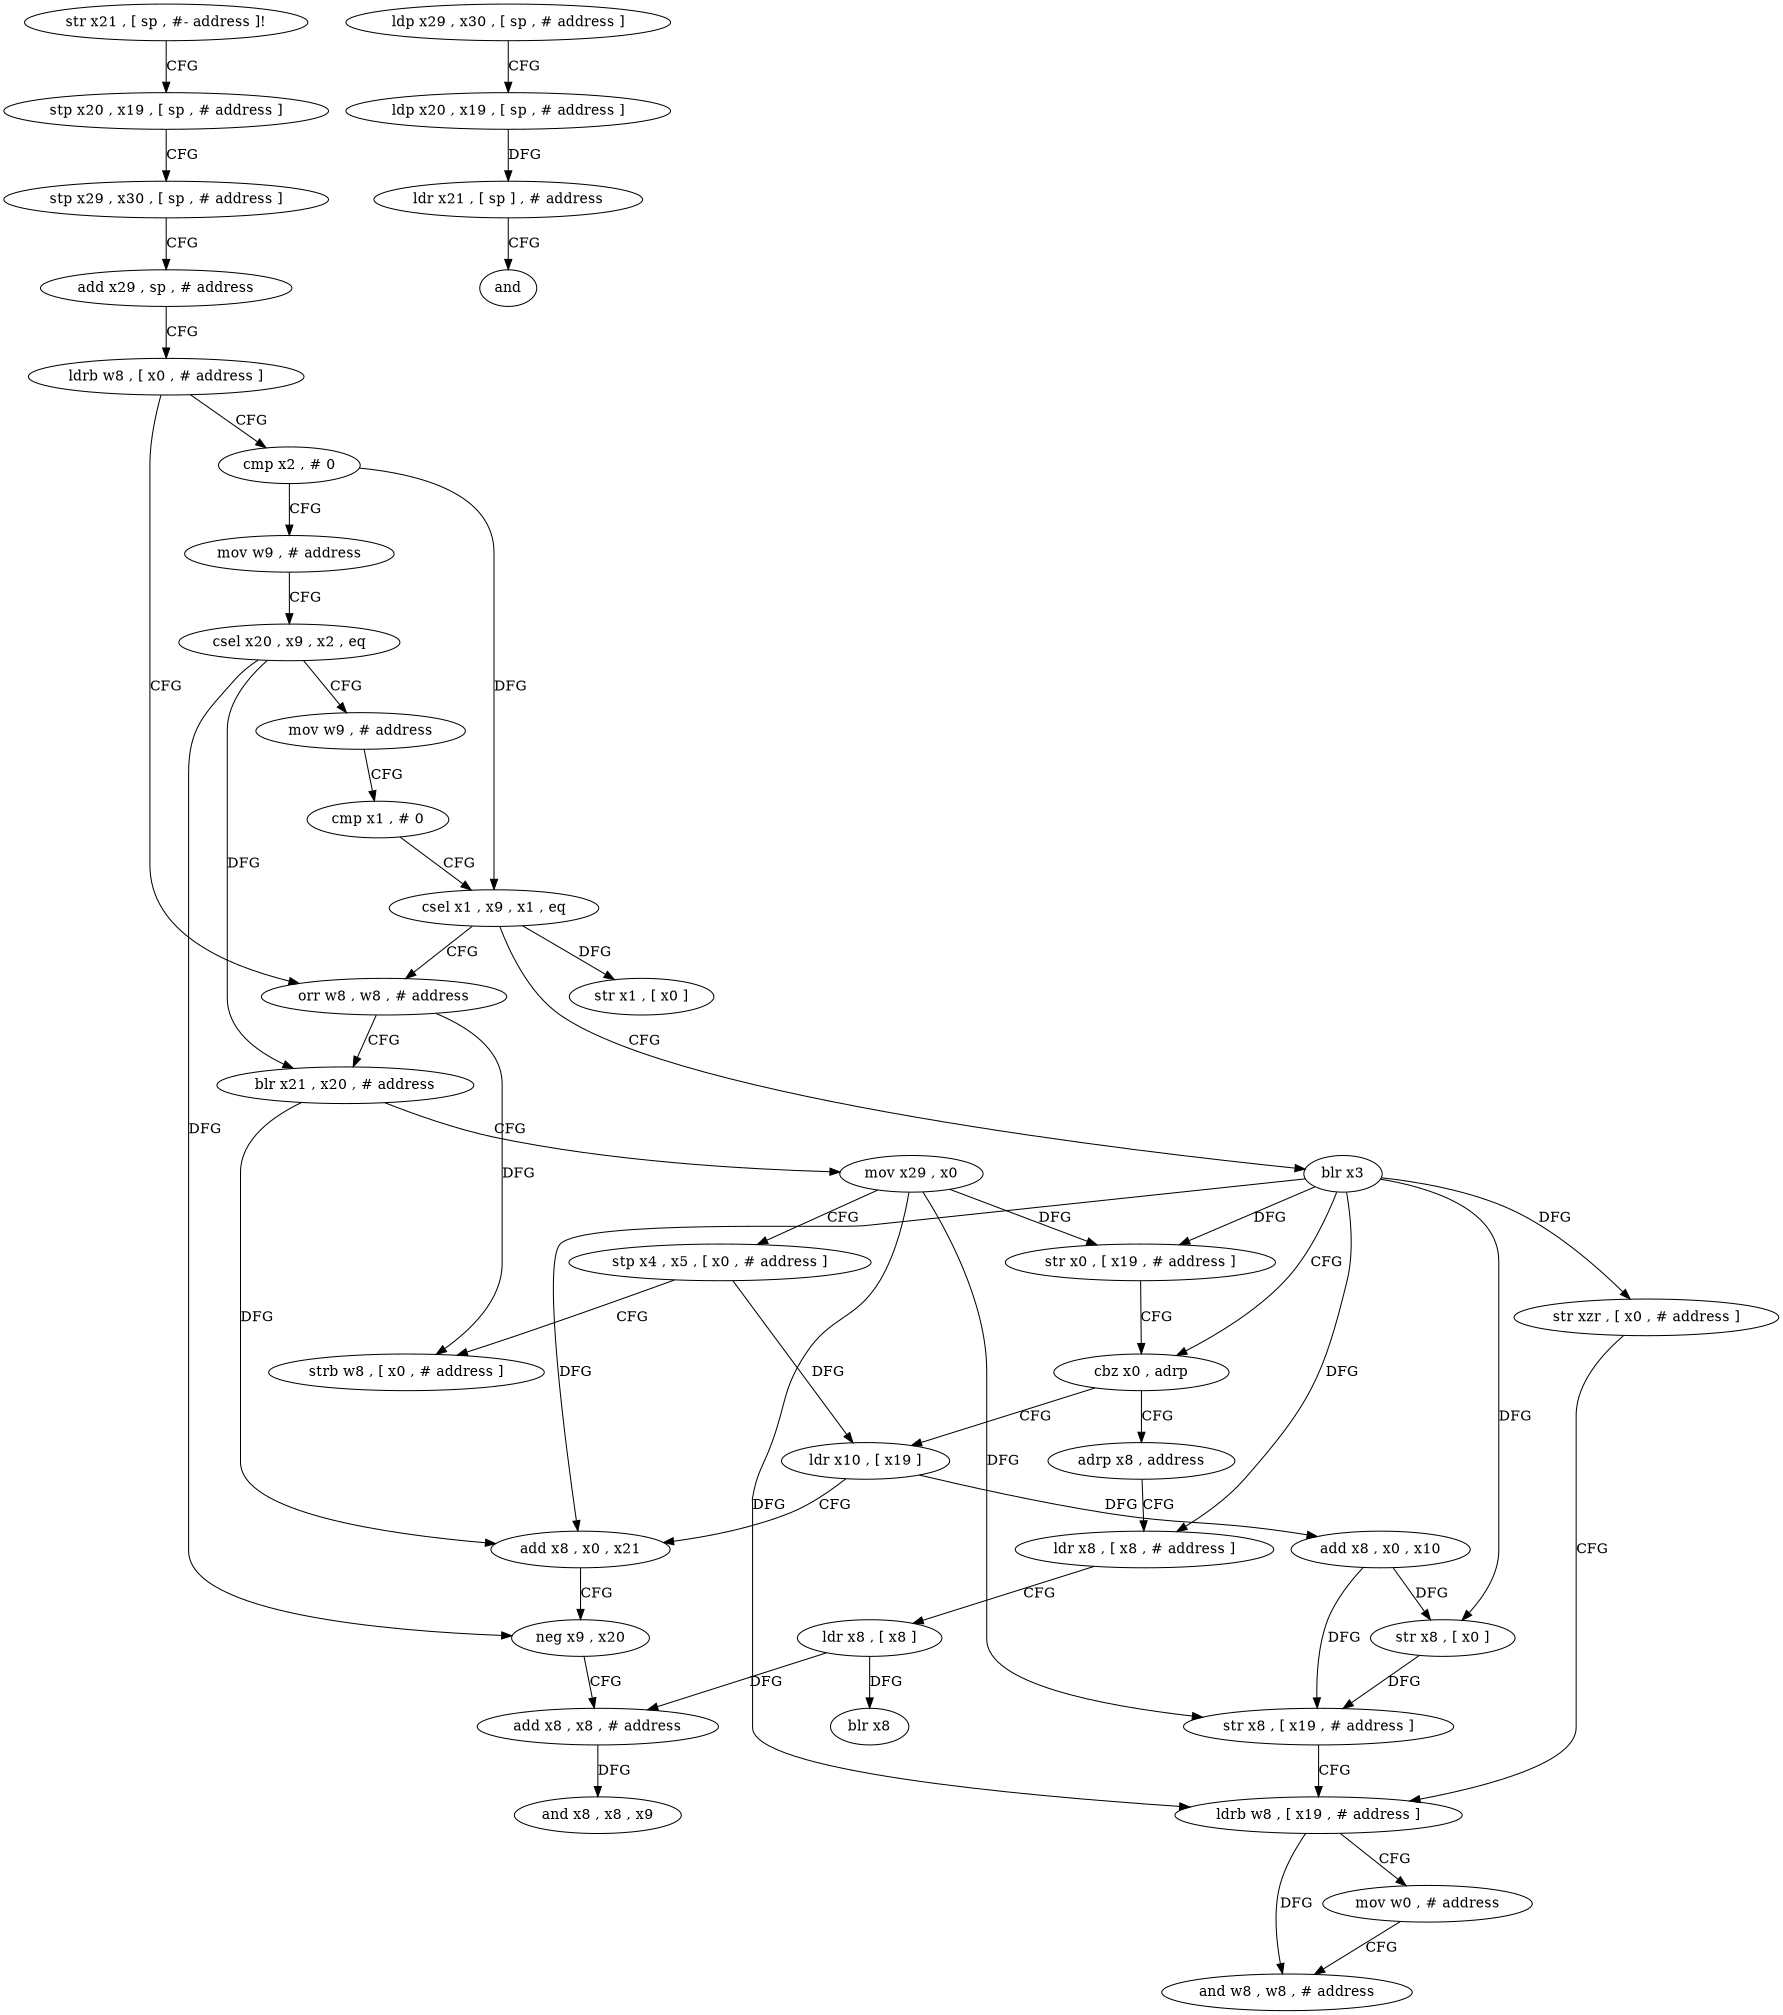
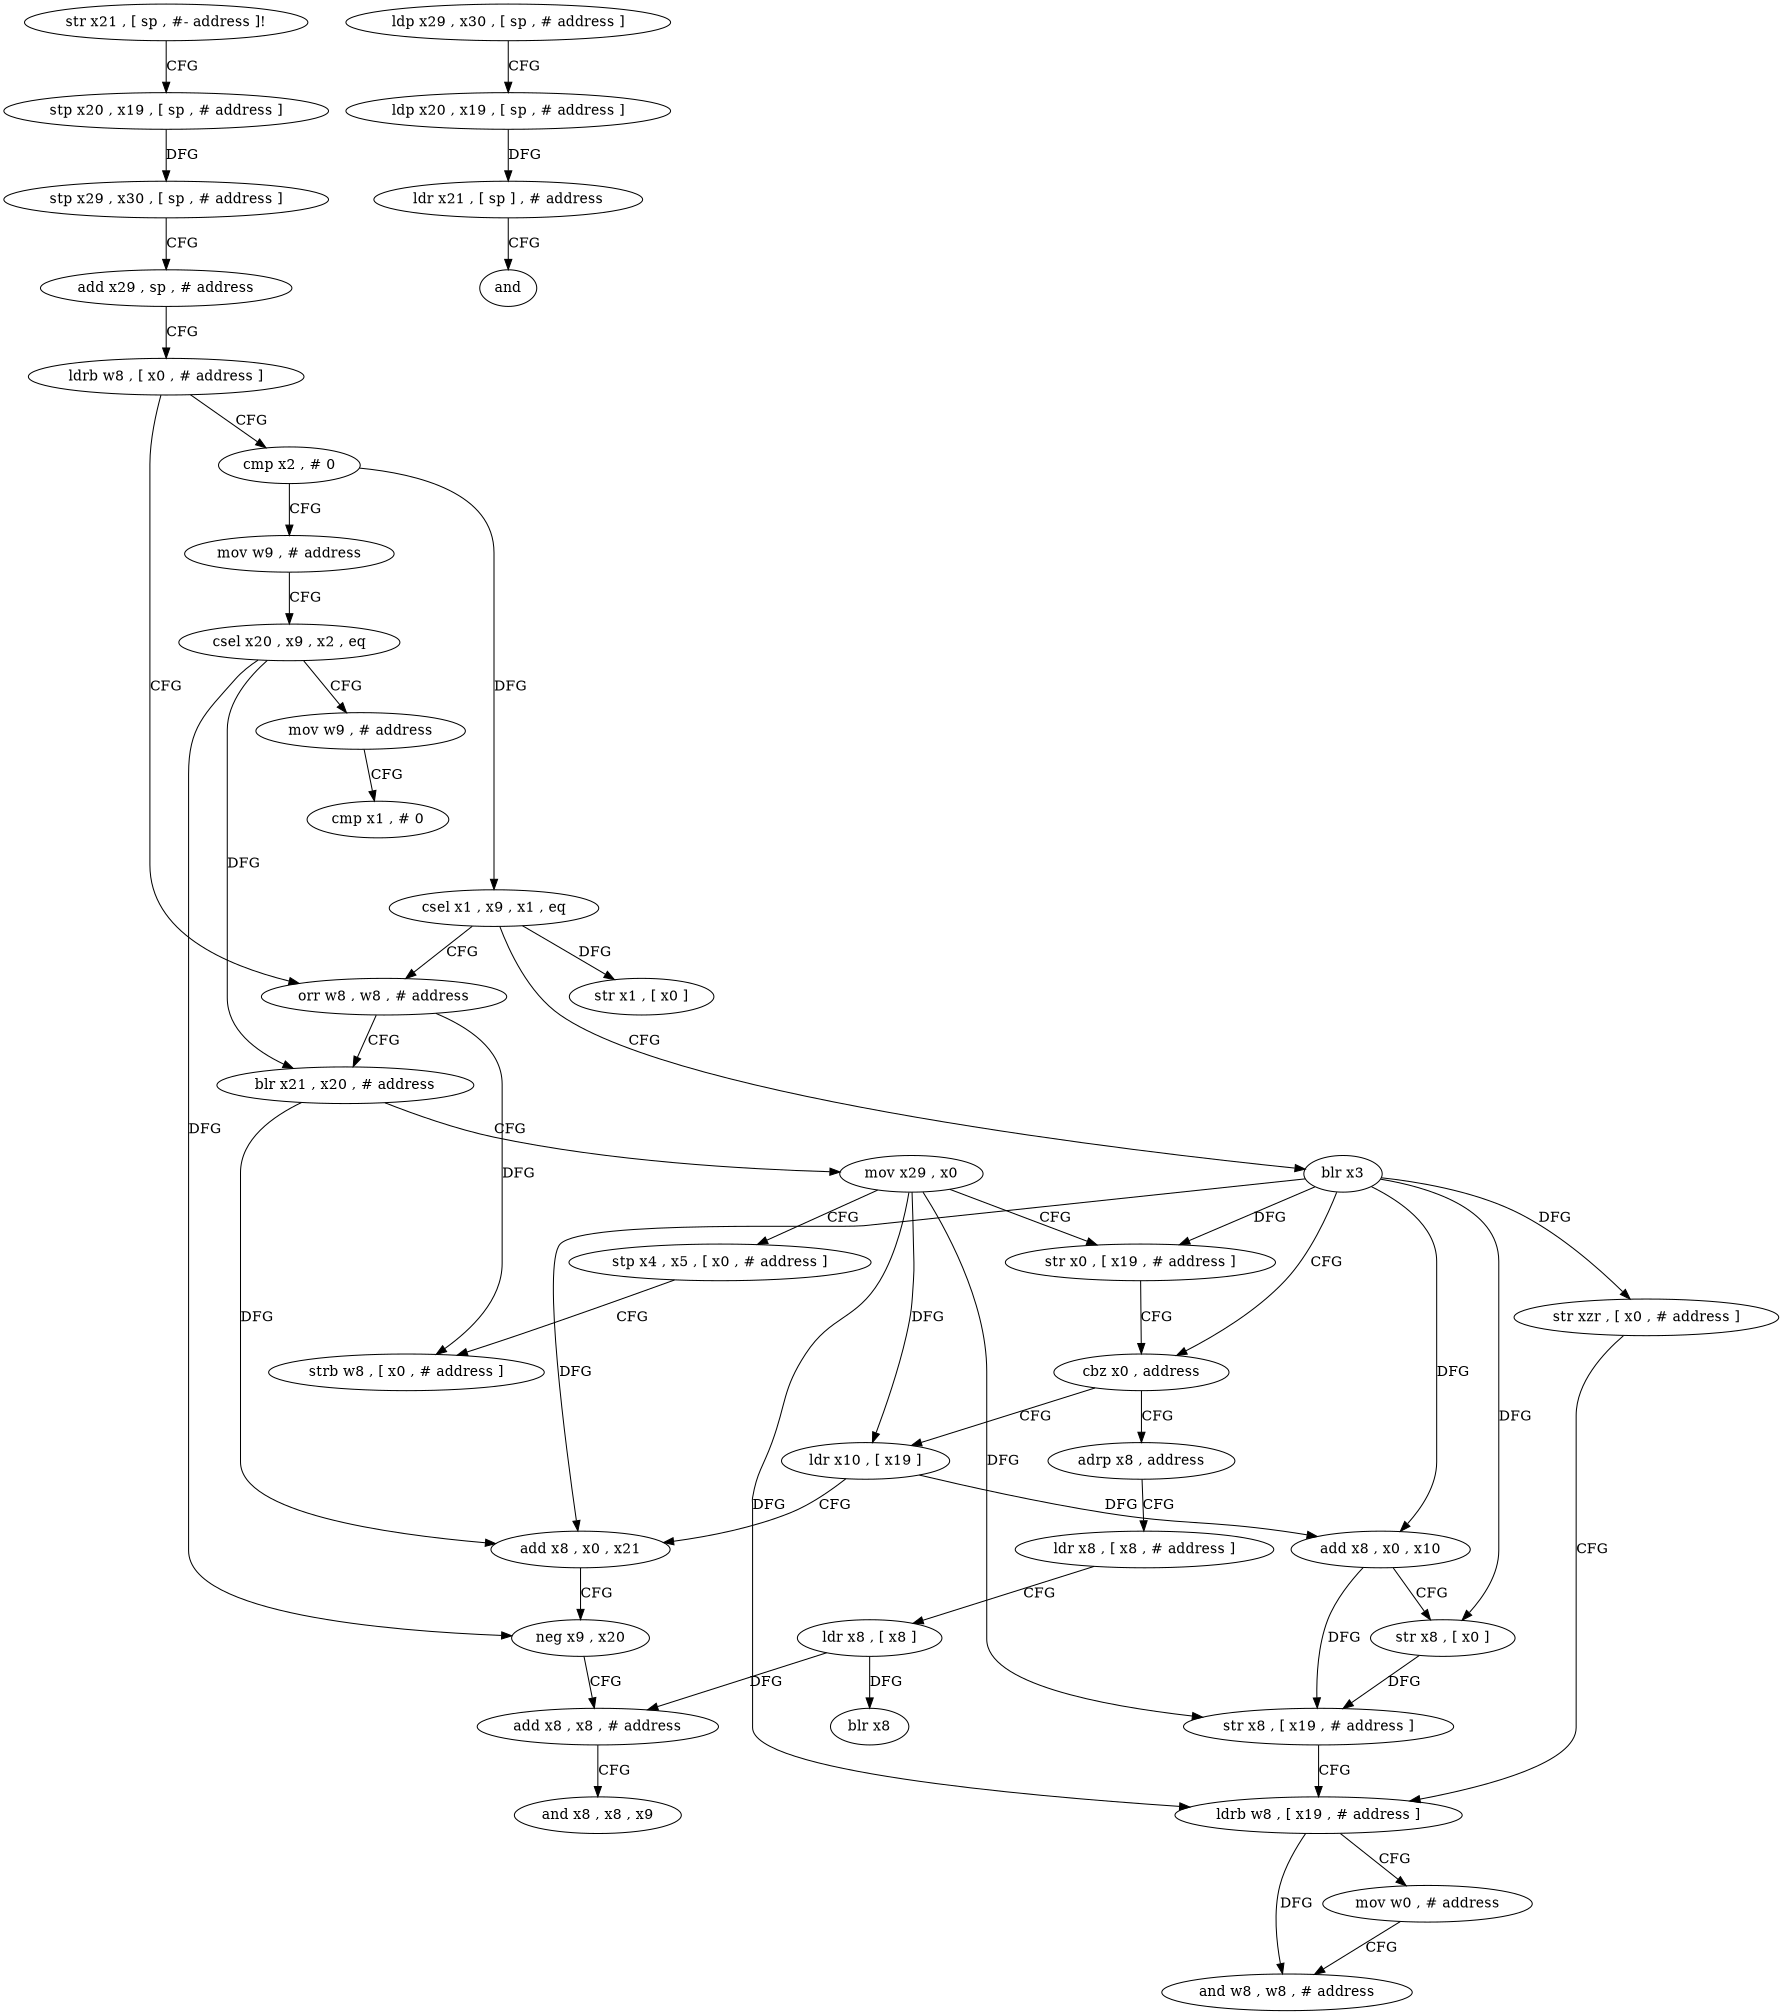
edge "stp x20 , x19 , [ sp , # address ]" -> "stp x29 , x30 , [ sp , # address ]": label "CFG" -> "DFG"
edge "cmp x1 , # 0" -> "csel x1 , x9 , x1 , eq": removed, label "CFG"
edge "mov x29 , x0" -> "str x0 , [ x19 , # address ]": label "DFG" -> "CFG"
edge "stp x4 , x5 , [ x0 , # address ]" -> "ldr x10 , [ x19 ]": now "mov x29 , x0" -> "ldr x10 , [ x19 ]"
node "cbz x0 , adrp": label "cbz x0 , adrp" -> "cbz x0 , address"
edge "blr x3" -> "ldr x8 , [ x8 , # address ]": now "blr x3" -> "add x8 , x0 , x10"
edge "add x8 , x0 , x10" -> "str x8 , [ x0 ]": label "DFG" -> "CFG"
edge "add x8 , x8 , # address" -> "and x8 , x8 , x9": label "DFG" -> "CFG"
